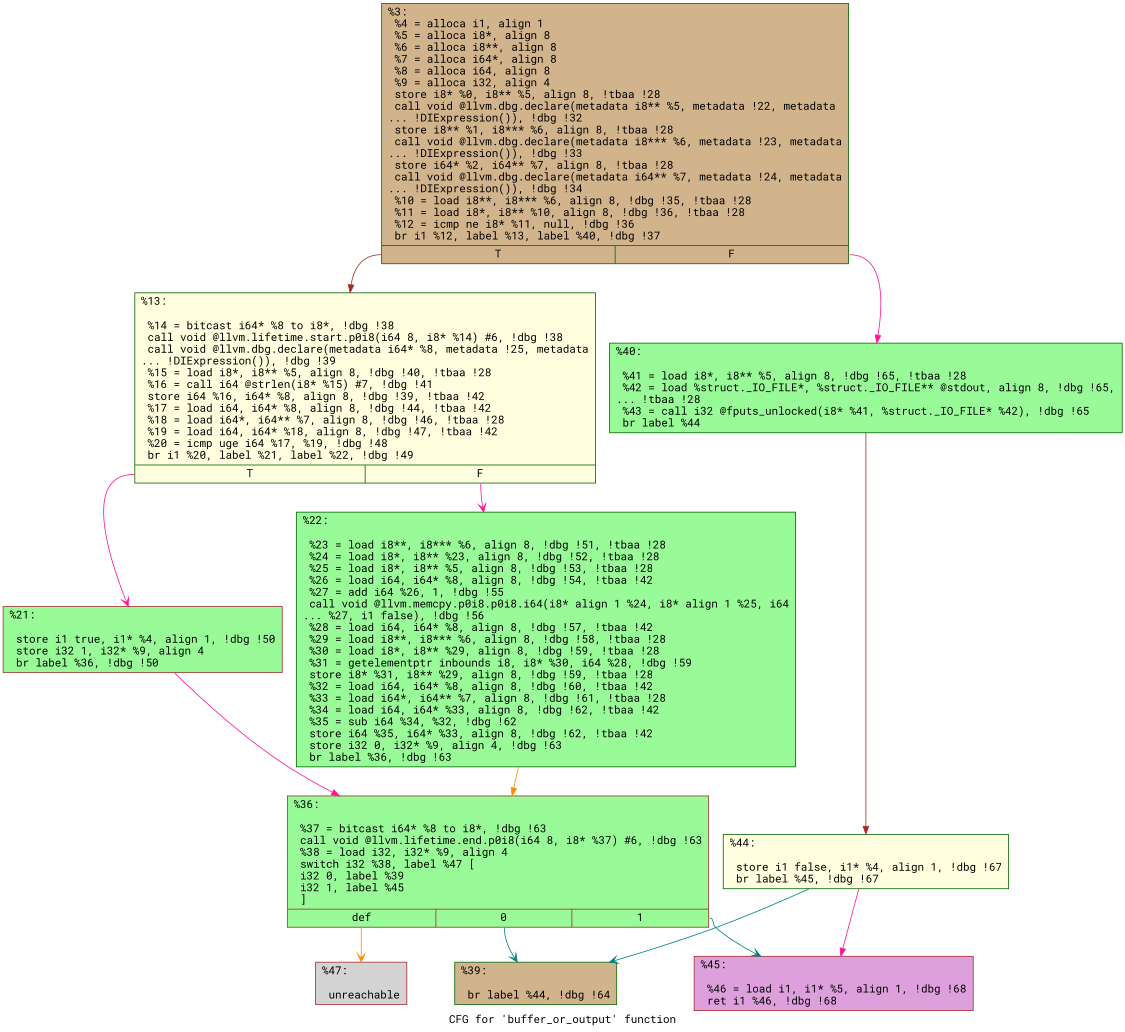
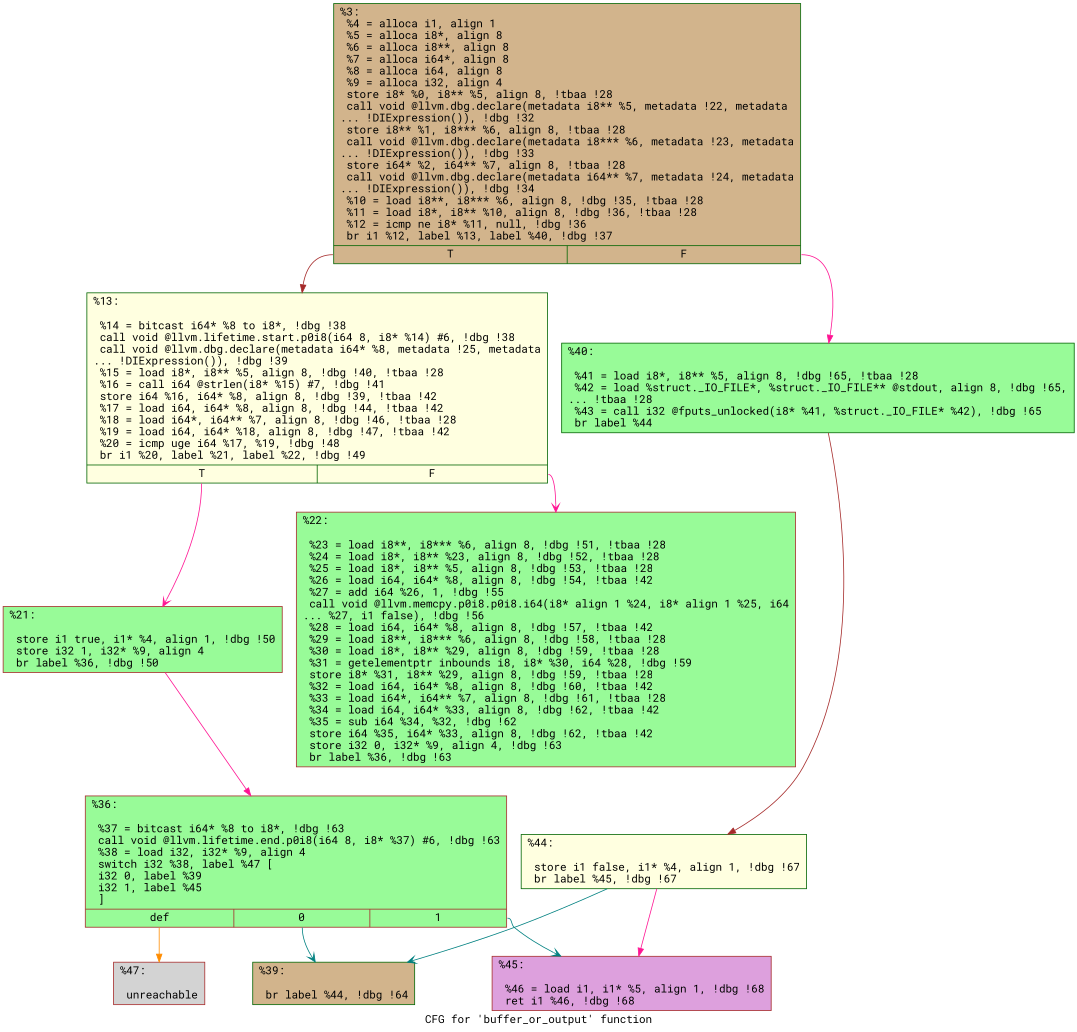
node "%22:": color darkgreen -> brown
edge "%22:" -> "%36:": removed
edge "%36:" -> "%47:": arrowhead vee -> normal
